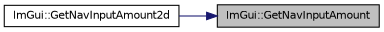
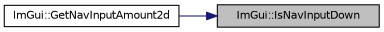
node "ImGui::GetNavInputAmount": label "ImGui::GetNavInputAmount" -> "ImGui::IsNavInputDown"
